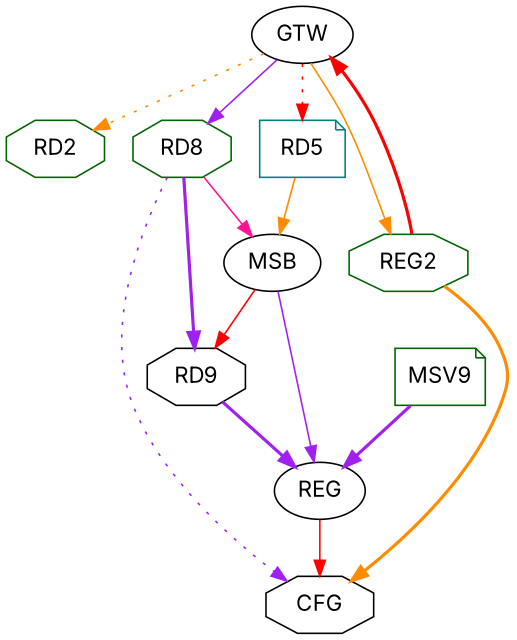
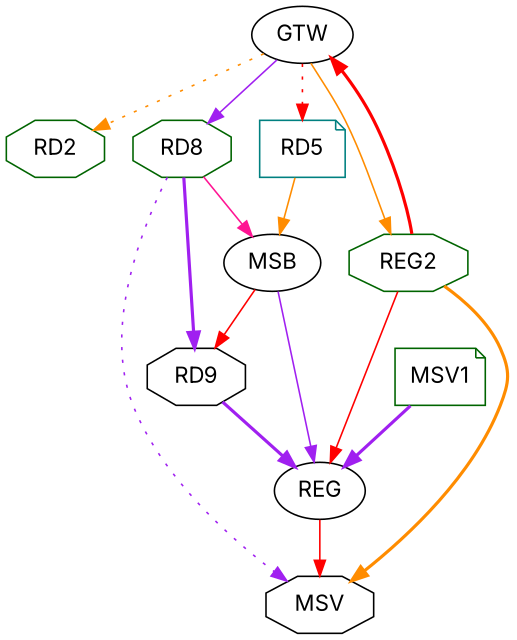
edge "REG2" -> "REG": added
node "MSV9": label "MSV9" -> "MSV1"
node "CFG": label "CFG" -> "MSV"
